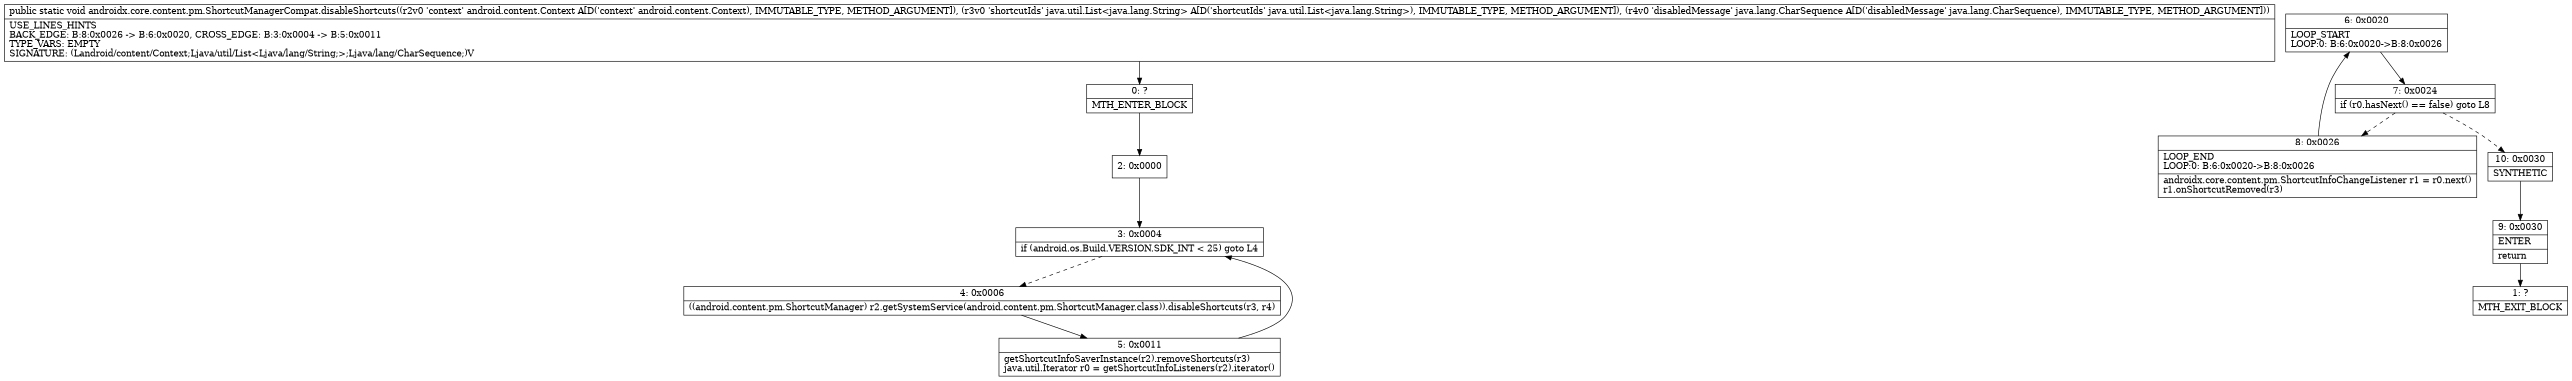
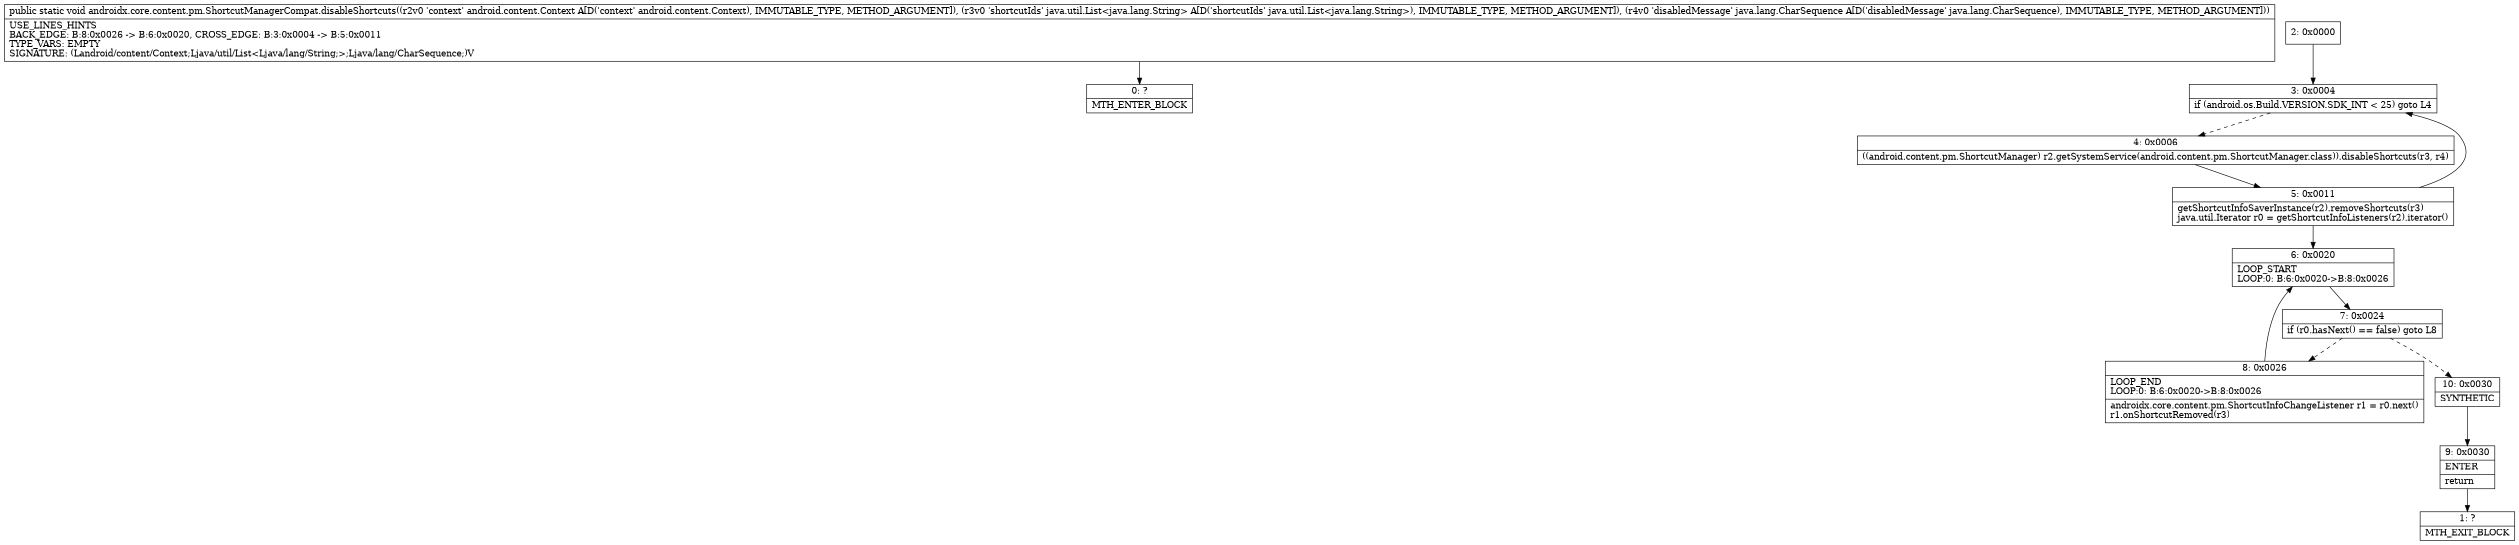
edge "0: ?" -> "2: 0x0000": removed
edge "5: 0x0011" -> "6: 0x0020": added
